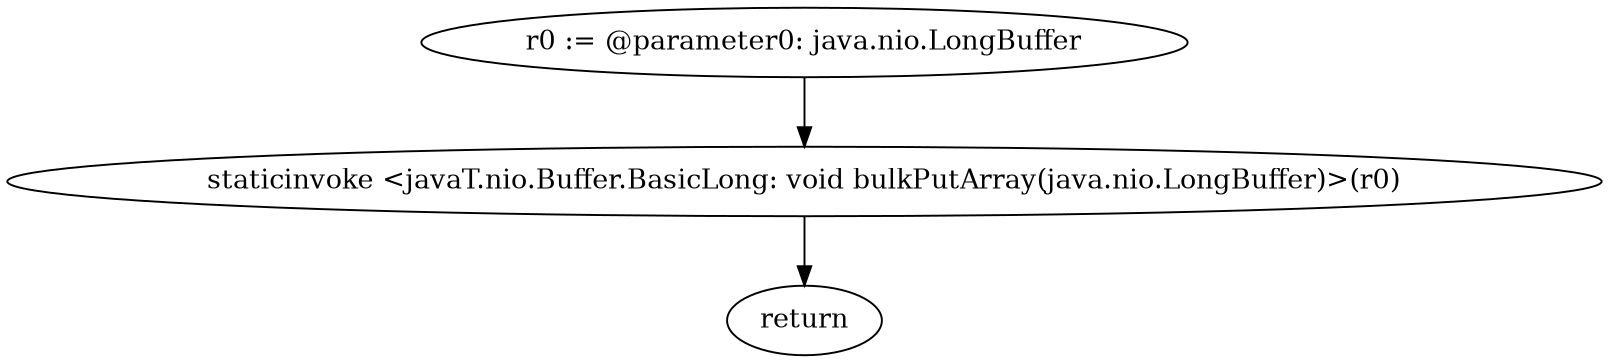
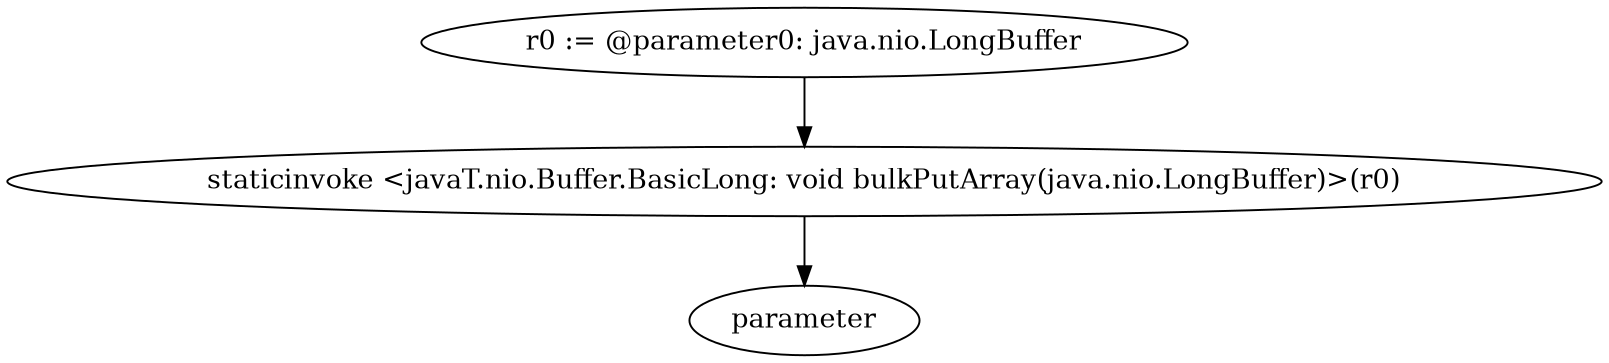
node "return": label "return" -> "parameter"
